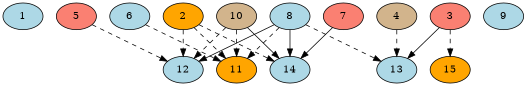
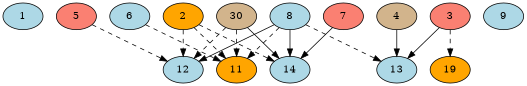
node "10": label "10" -> "30"
edge "4" -> "13": style dashed -> solid
node "15": label "15" -> "19"
